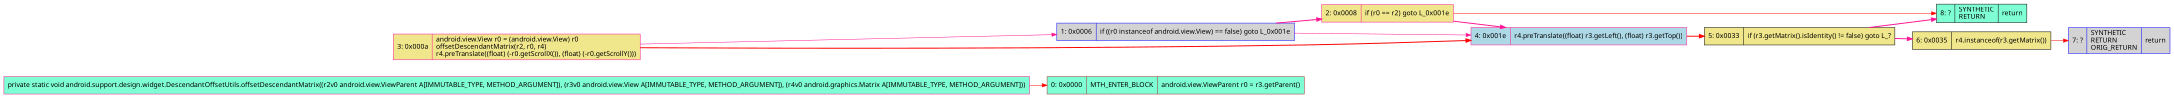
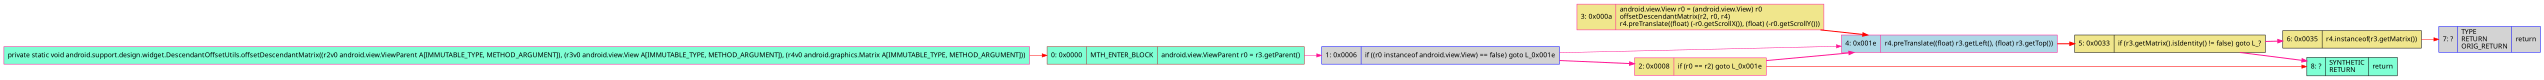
node "7: ?": text "SYNTHETIC" -> "TYPE"
edge "3: 0x000a" -> "1: 0x0006": now "0: 0x0000" -> "1: 0x0006"
